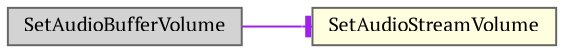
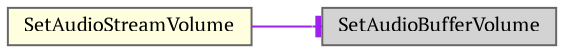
edge "SetAudioBufferVolume" -> "SetAudioStreamVolume": reversed
